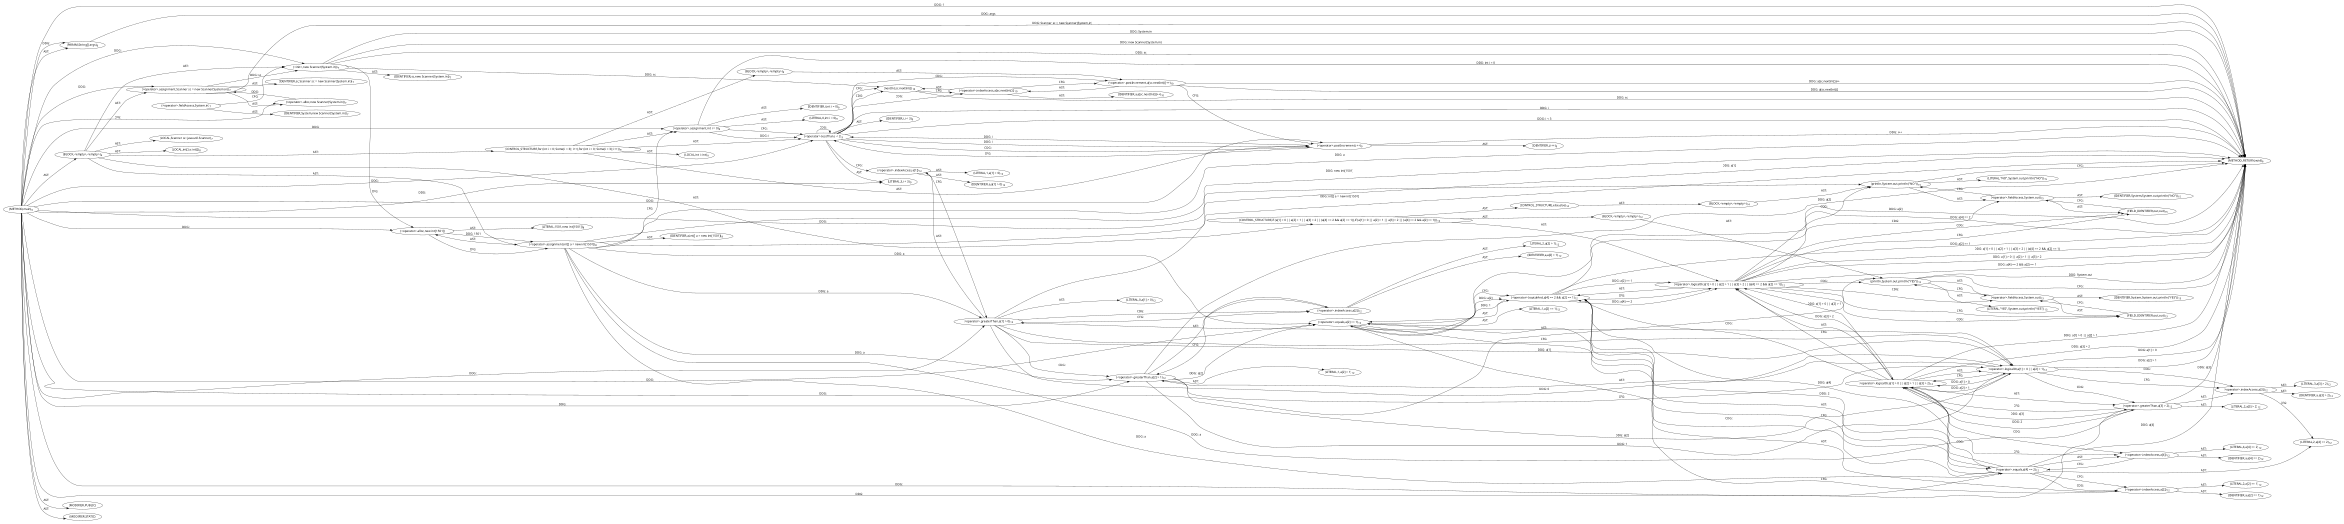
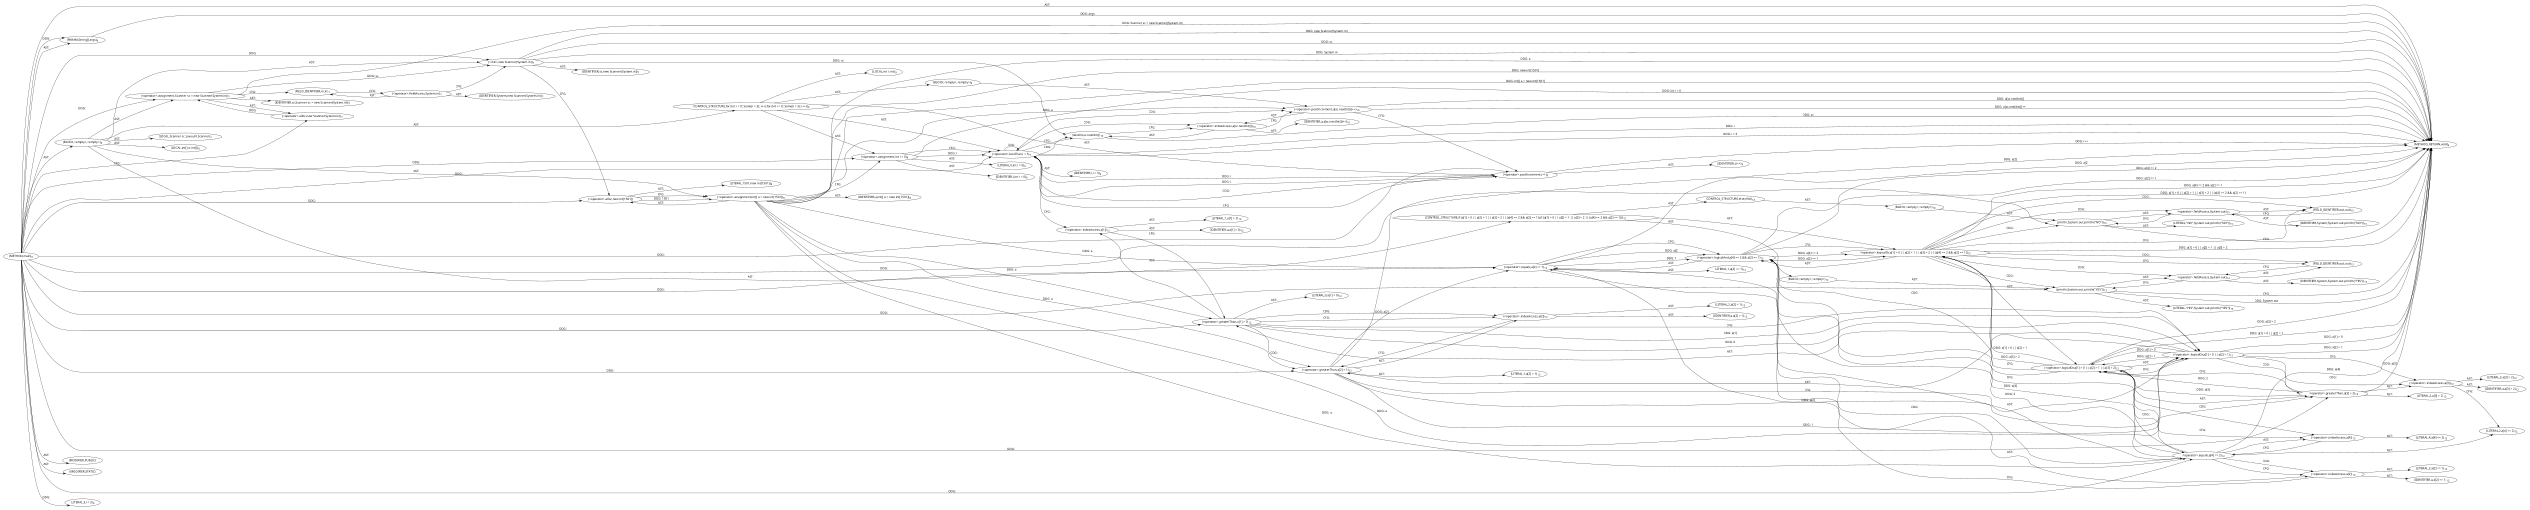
edge "(METHOD,main)" -> "(METHOD_RETURN,void)": label "DDG: 1" -> "AST: "
node "(FIELD_IDENTIFIER,in,in)": added
edge "(<operator>.assignment,int[] a = new int[1501])" -> "(<operator>.postIncrement,a[sc.nextInt()]++)": added, label "DDG: a"
edge "(<operator>.lessThan,i < 3)" -> "(LITERAL,3,i < 3)": removed, label "AST:"
edge "(<operator>.greaterThan,a[1] > 0)" -> "(METHOD_RETURN,void)": removed, label "DDG: a[1]"
node "(IDENTIFIER,a,a[4] == 2)": removed
